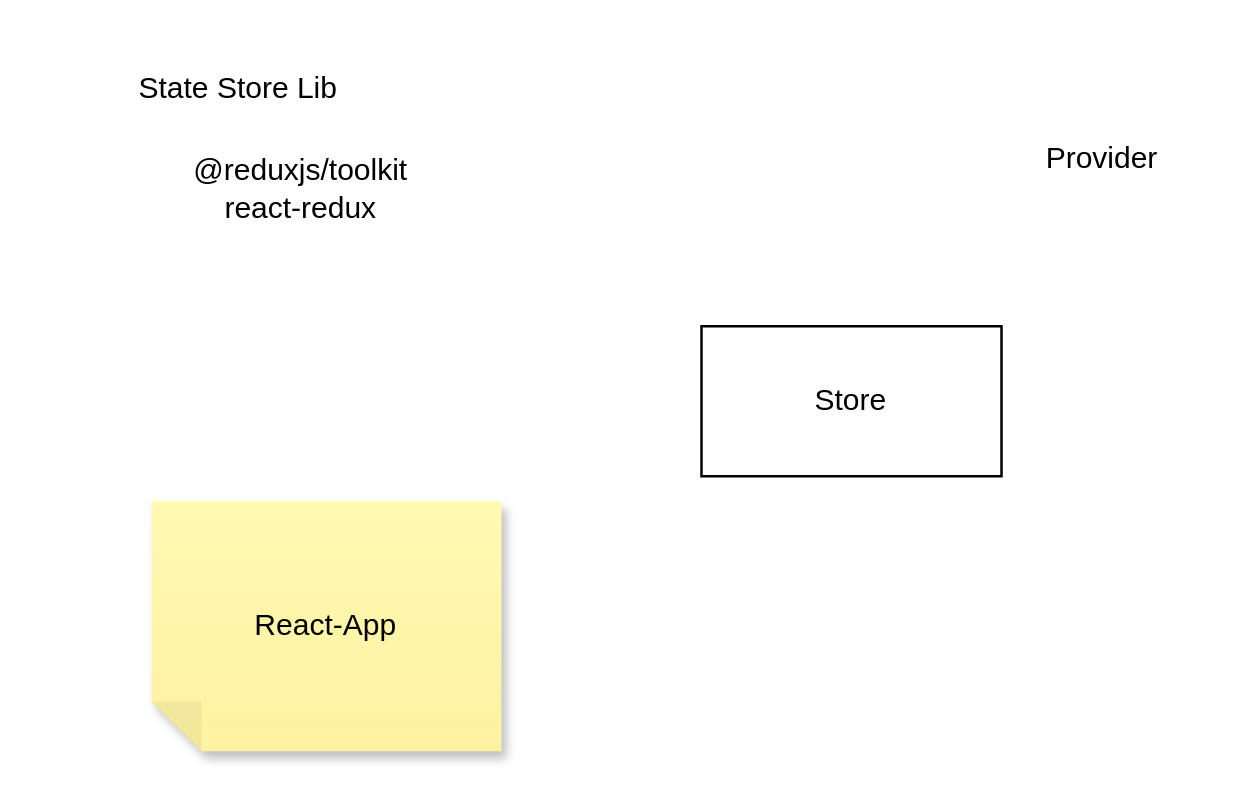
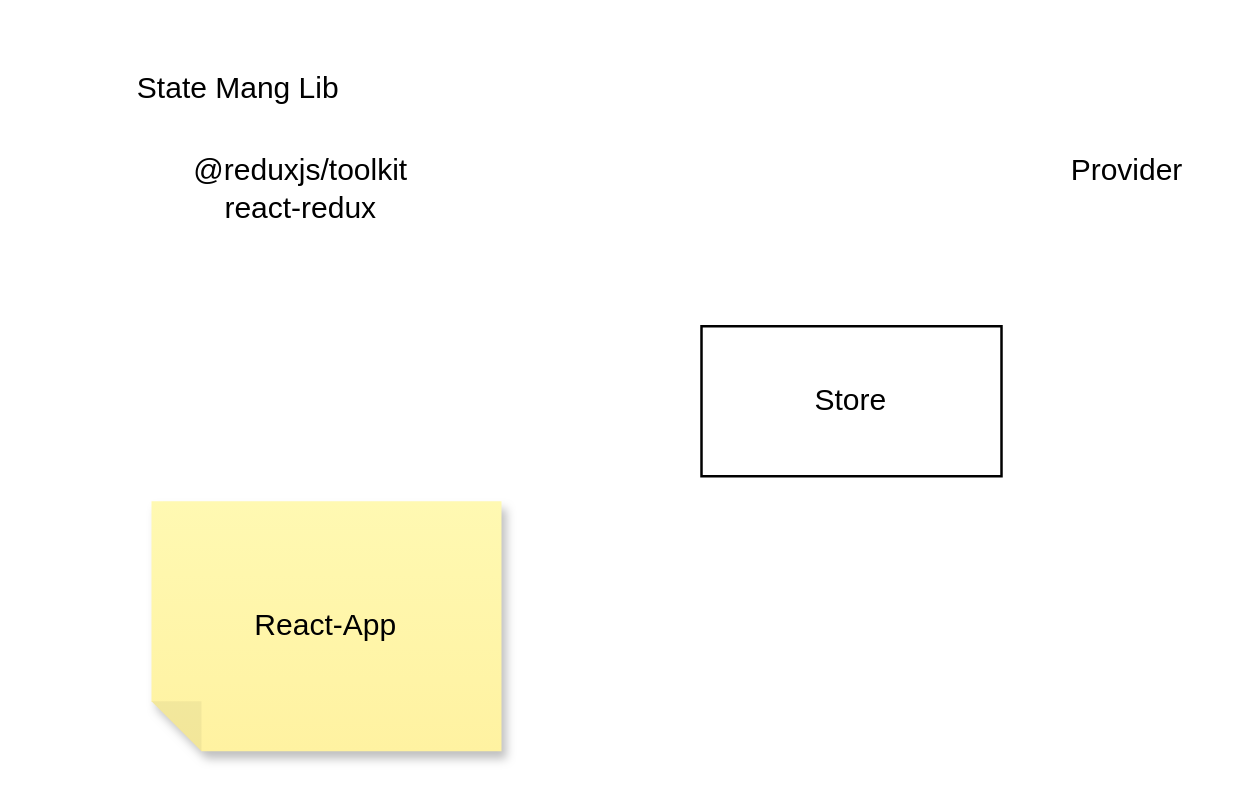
node "State Store Lib": label "State Store Lib" -> "State Mang Lib"
node "Provider": moved (1101, 159) -> (1126, 171)
